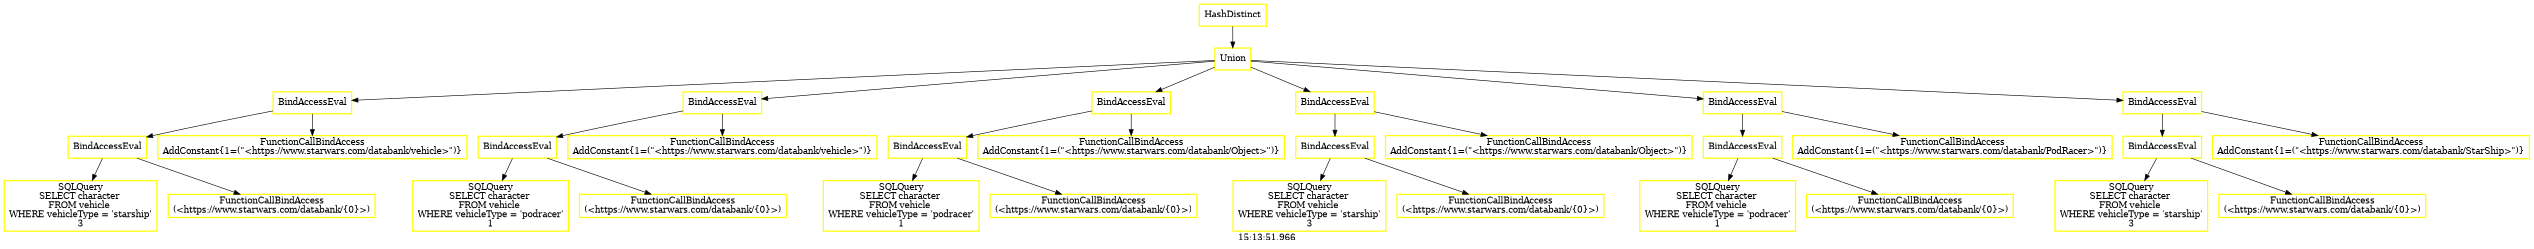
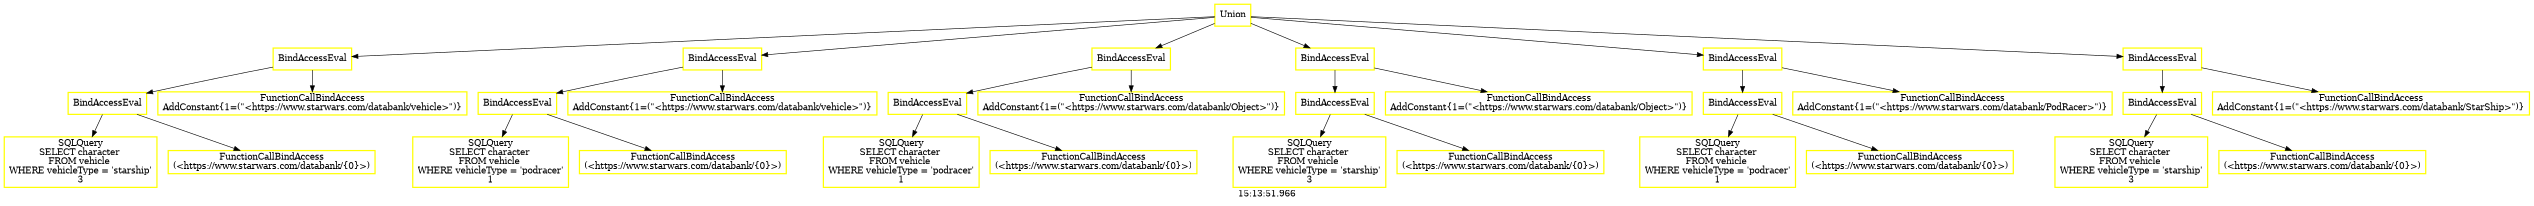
node "HashDistinct": removed
